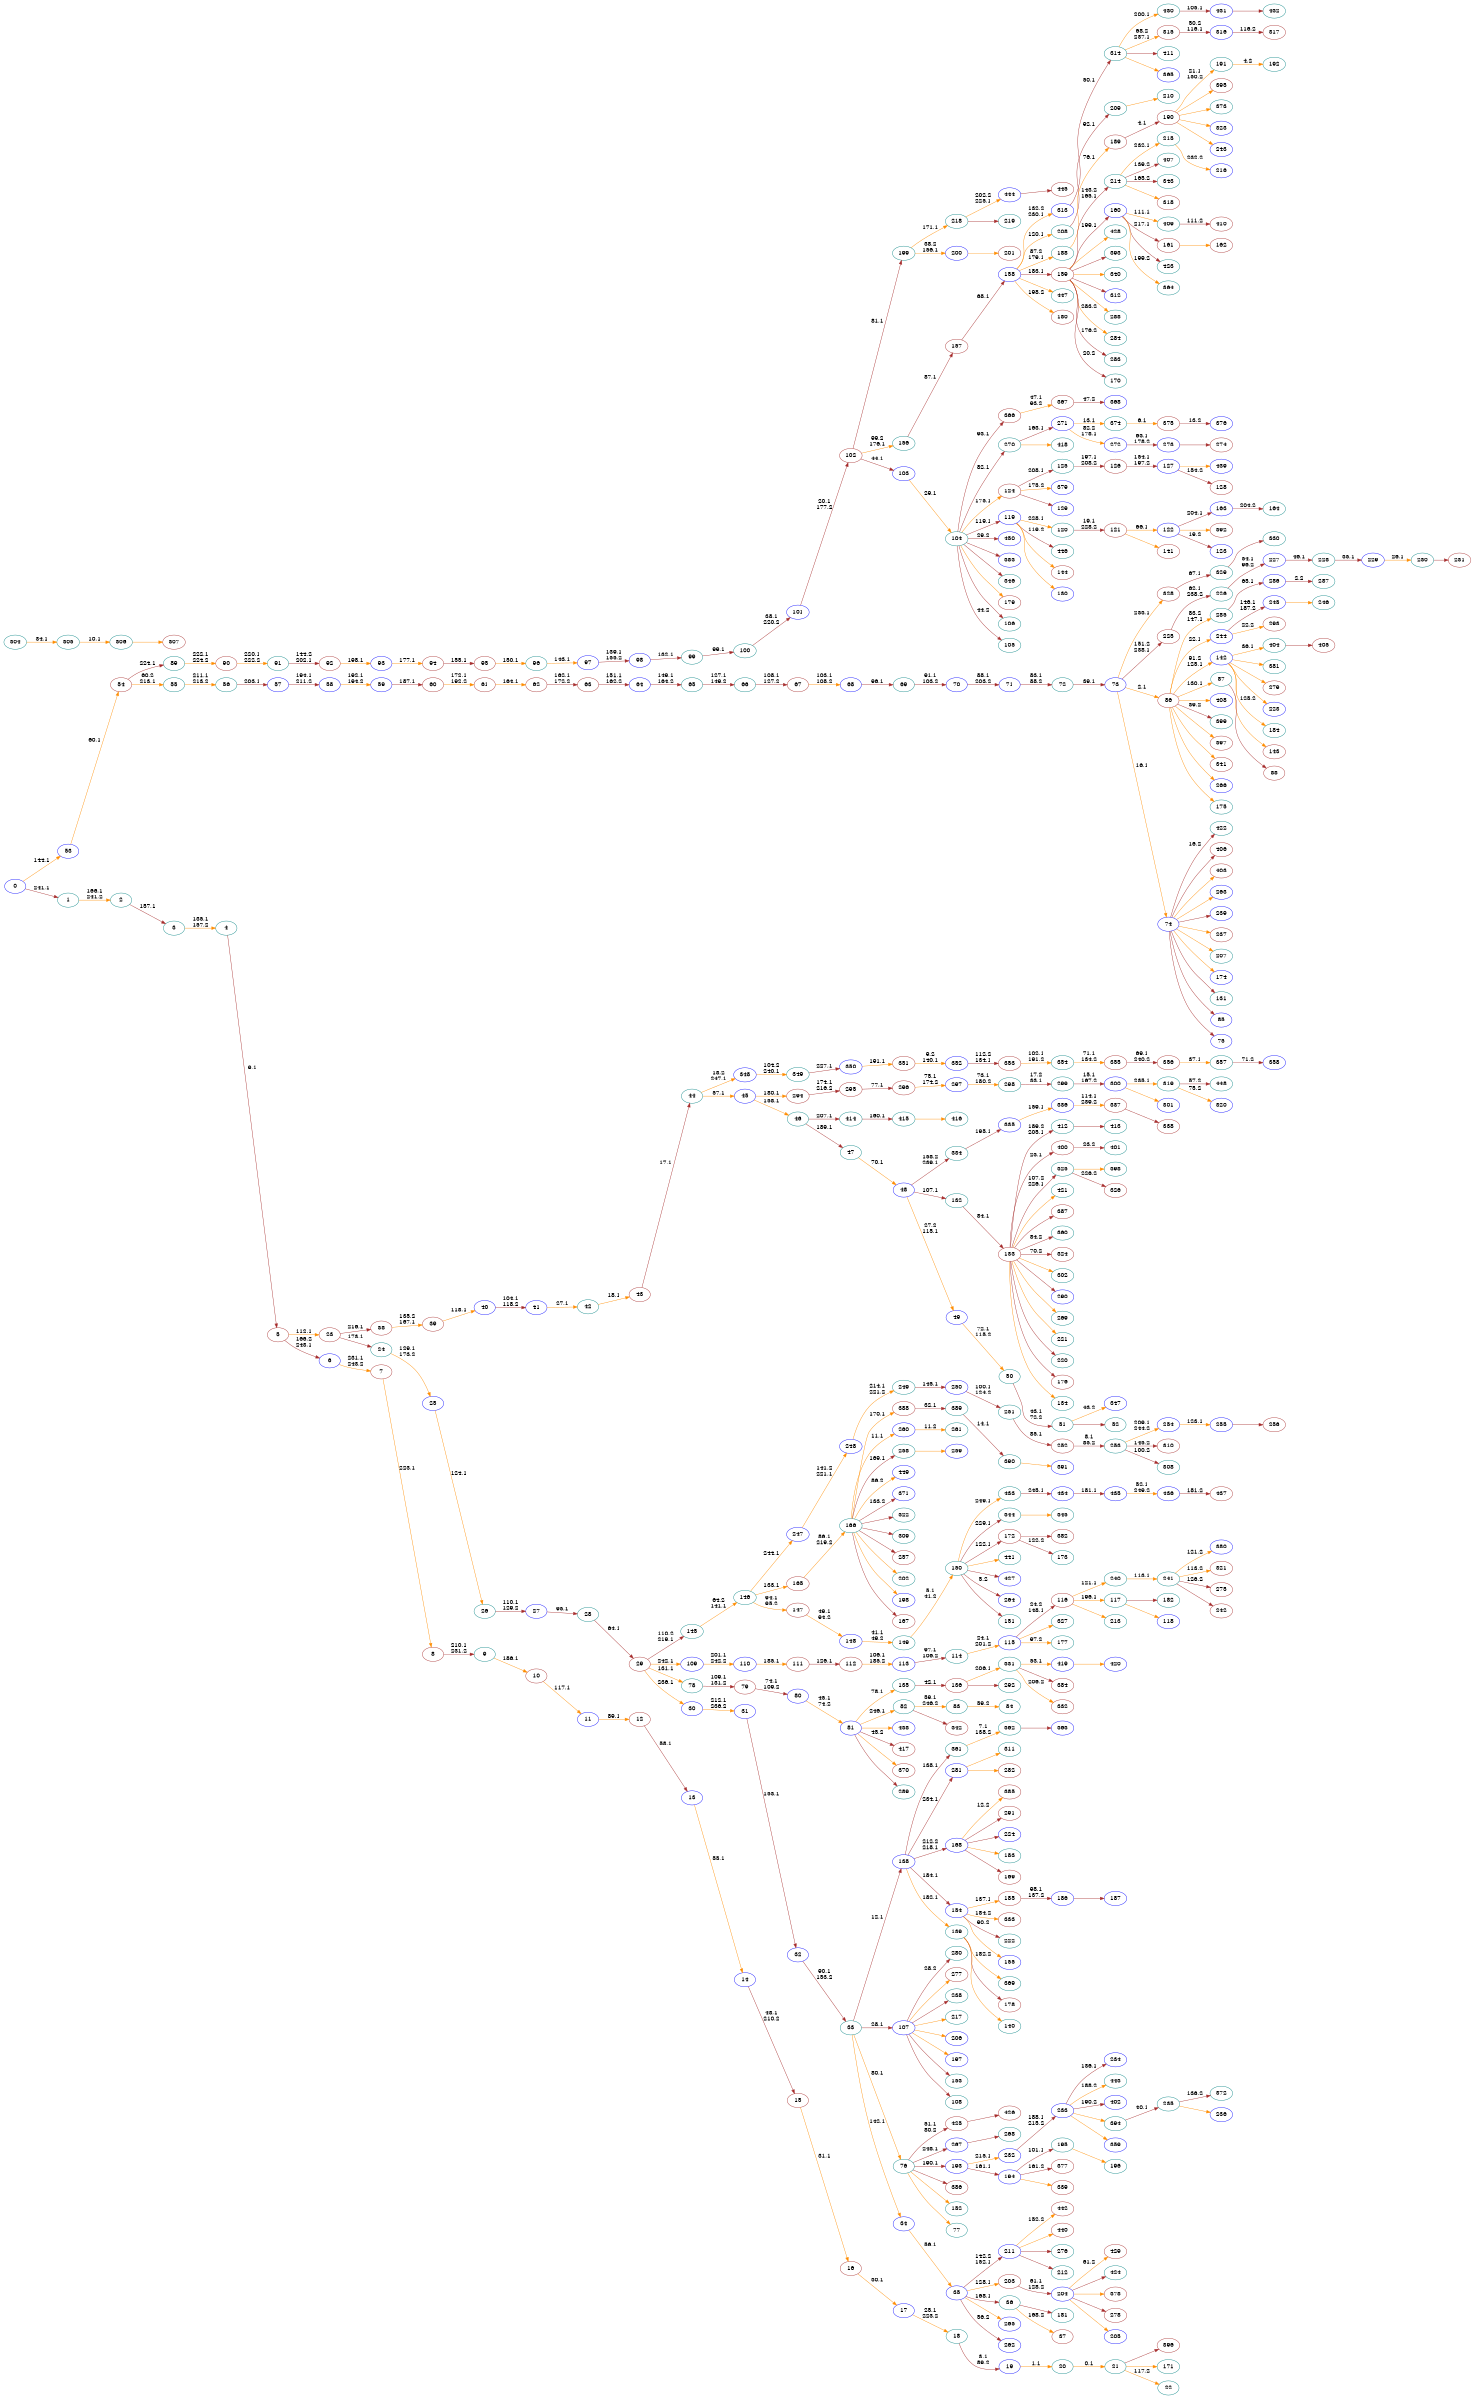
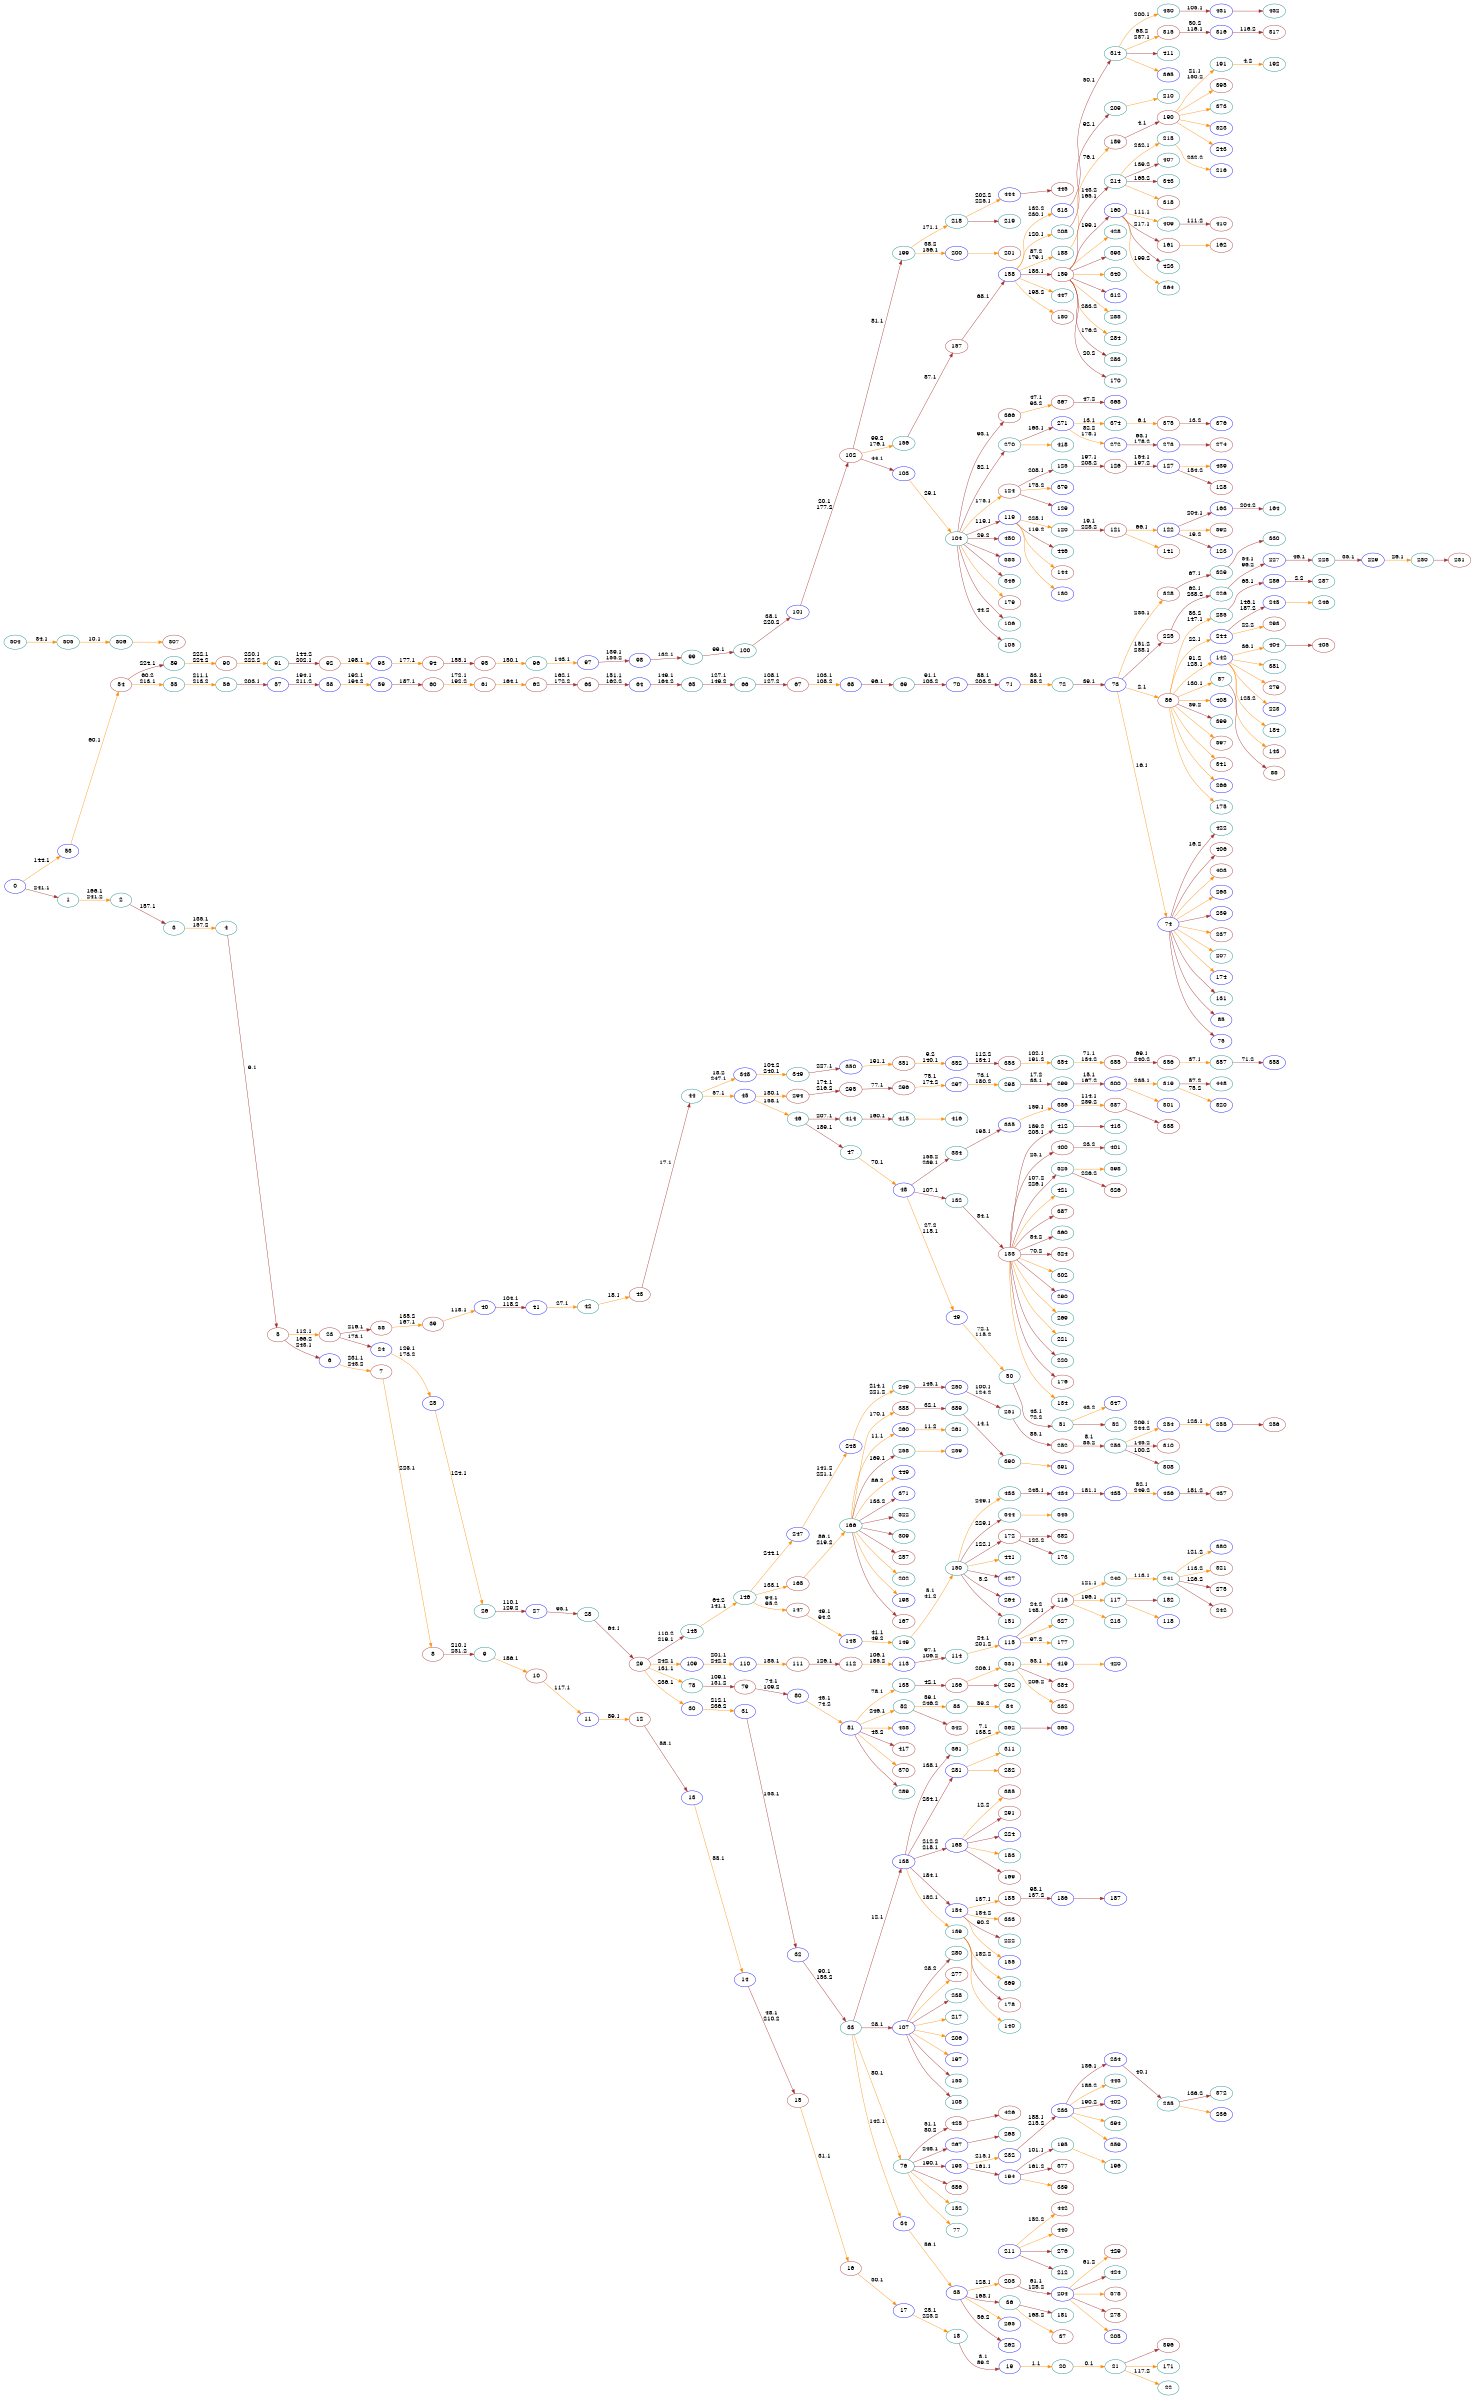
edge "71" -> "72": color brown -> darkorange
node "24": color teal -> blue
edge "394" -> "235": now "234" -> "235"
edge "35" -> "211": removed, label "142,2 152,1"
